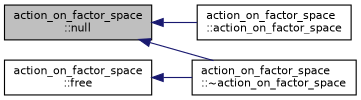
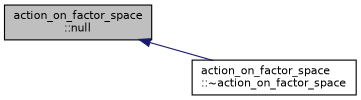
node "action_on_factor_space ::action_on_factor_space": removed
node "action_on_factor_space ::free": removed
